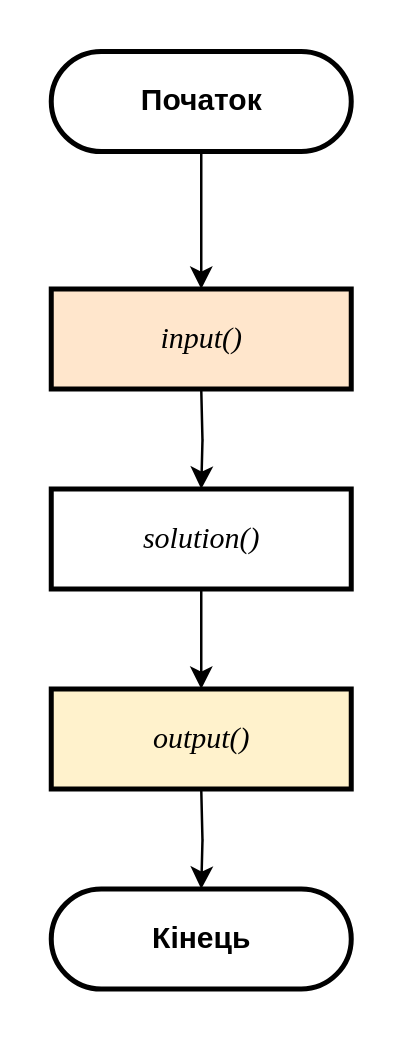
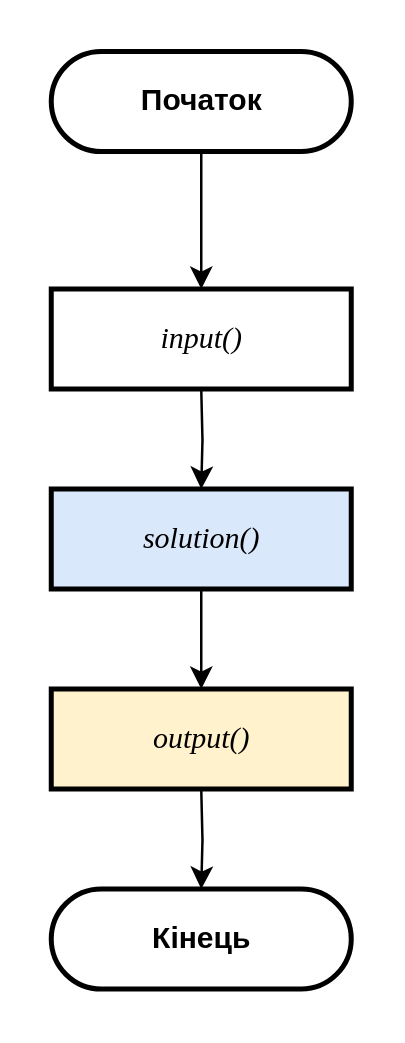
node "input()": fillcolor #ffe6cc -> #ffffff
node "solution()": fillcolor #ffffff -> #dae8fc
